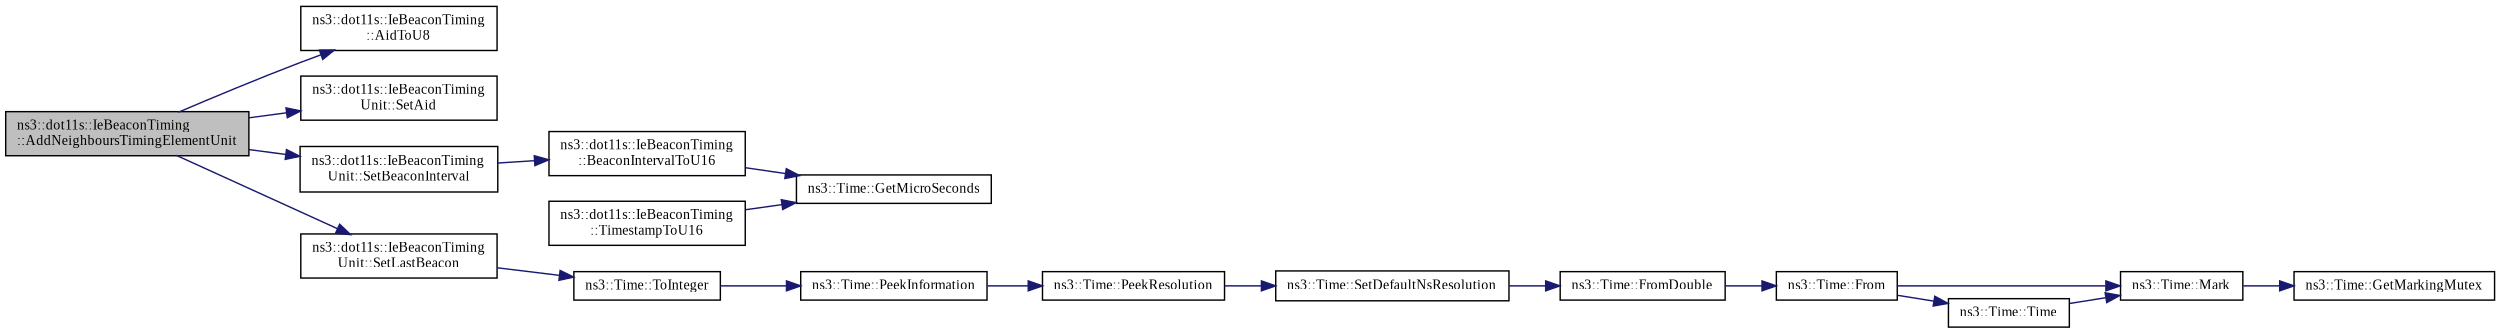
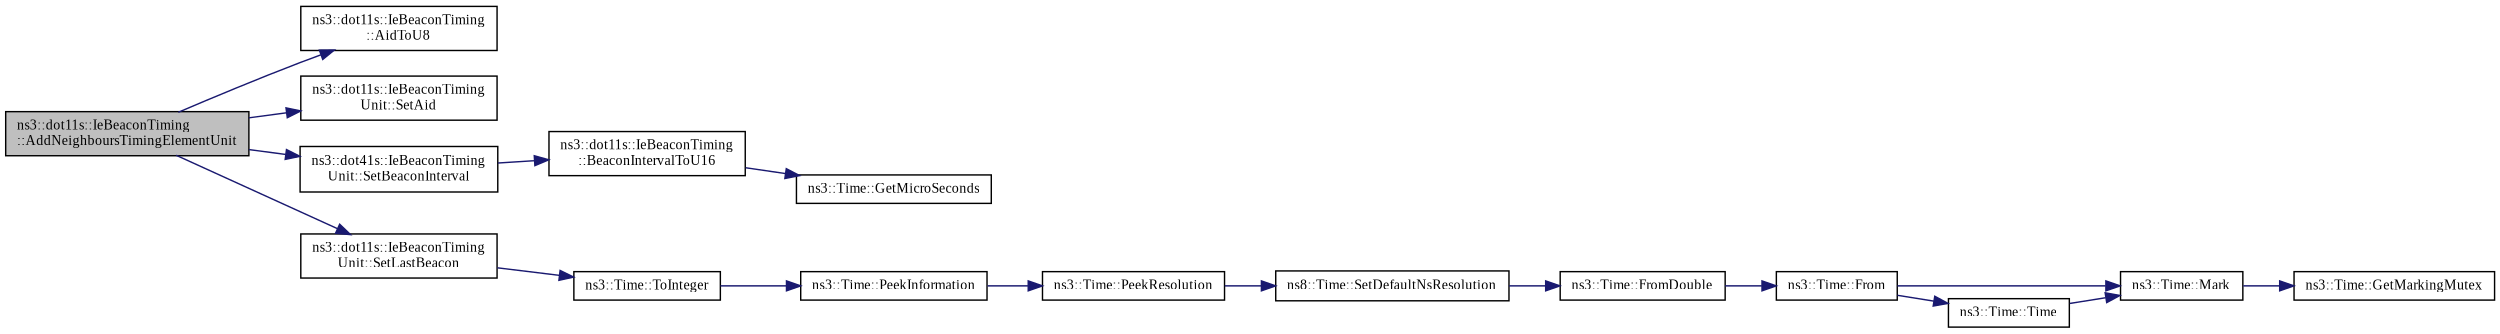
node "ns3::dot11s::IeBeaconTiming Unit::SetBeaconInterval": label "ns3::dot11s::IeBeaconTiming Unit::SetBeaconInterval" -> "ns3::dot41s::IeBeaconTiming Unit::SetBeaconInterval"
node "ns3::dot11s::IeBeaconTiming ::TimestampToU16": removed
node "ns3::Time::SetDefaultNsResolution": label "ns3::Time::SetDefaultNsResolution" -> "ns8::Time::SetDefaultNsResolution"
